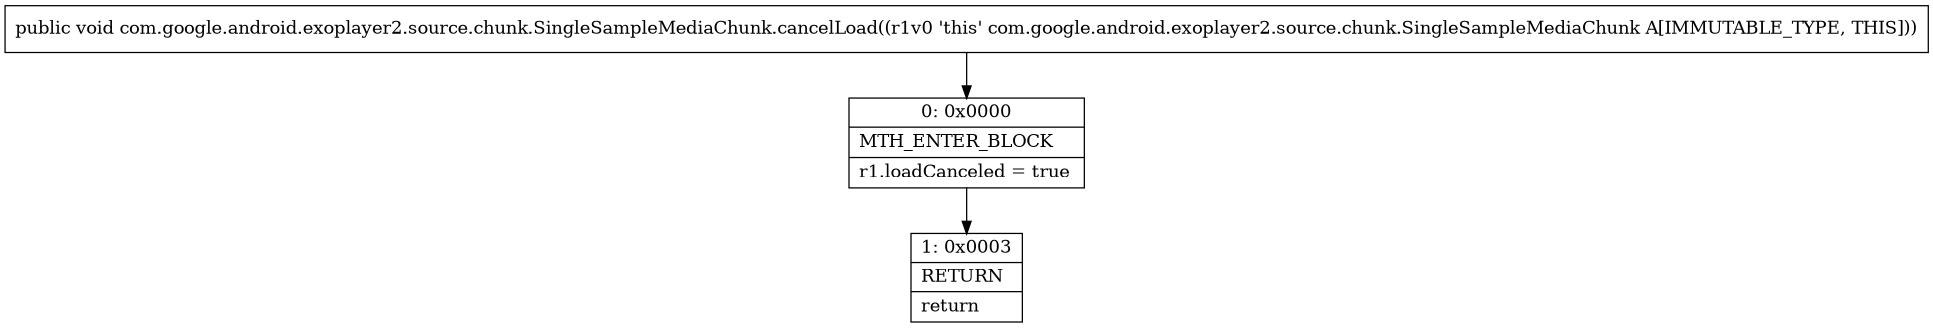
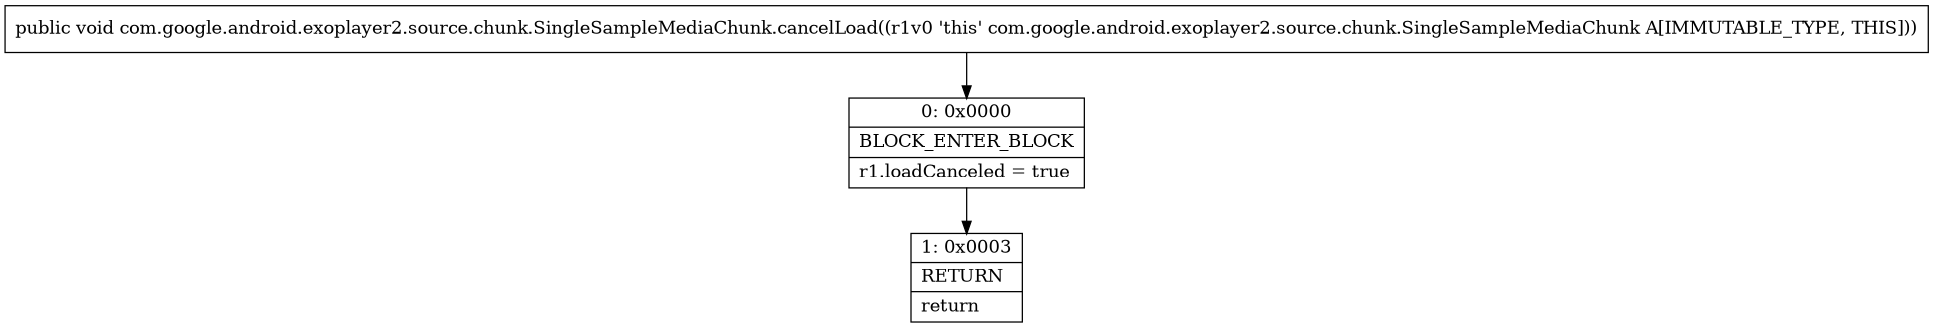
node "0: 0x0000": text "MTH_ENTER_BLOCK" -> "BLOCK_ENTER_BLOCK"
